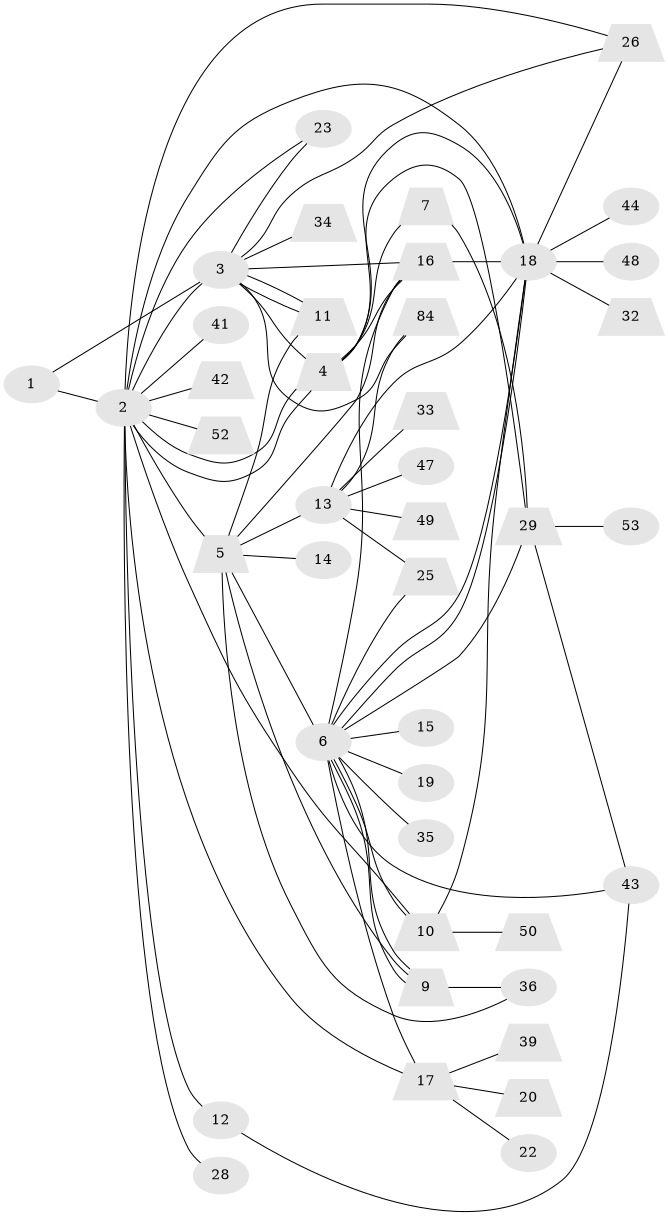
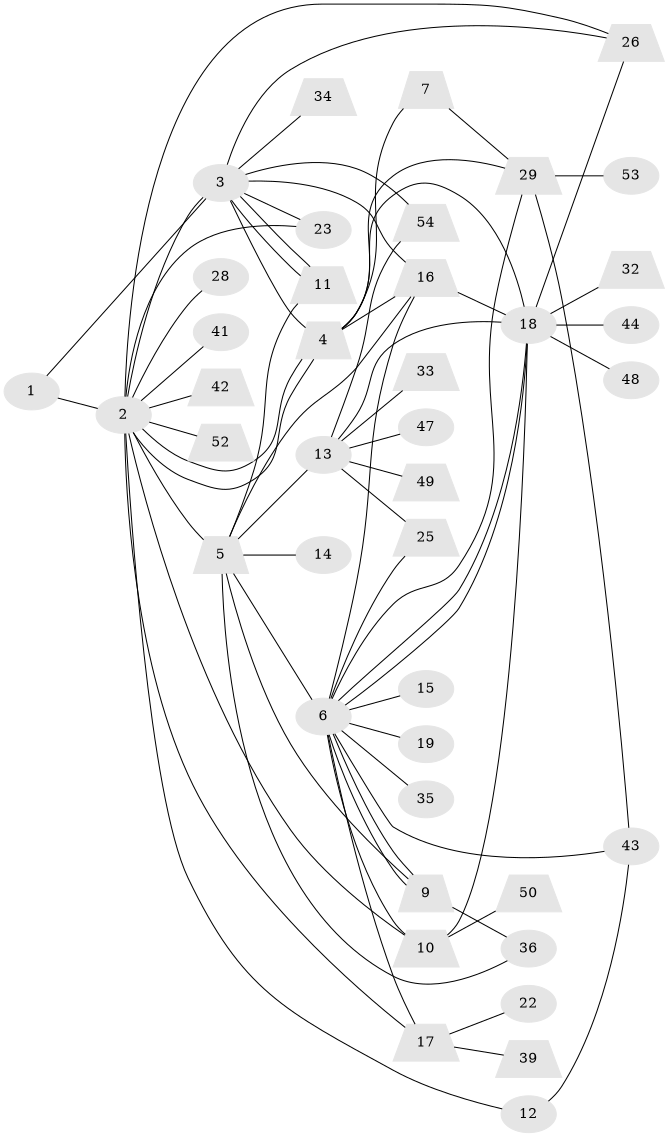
edge "18" -- "2": removed
node "84": label "84" -> "54"
node "20": removed
